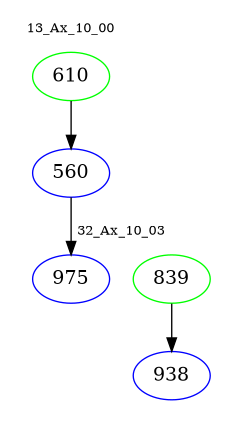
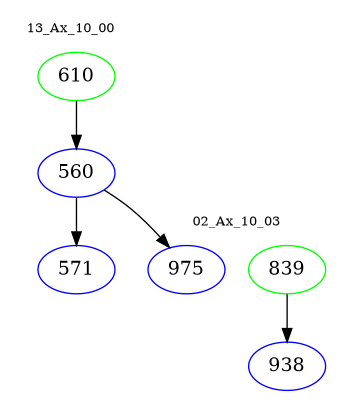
cluster "32_Ax_10_03": label "32_Ax_10_03" -> "02_Ax_10_03"
node "571": added
